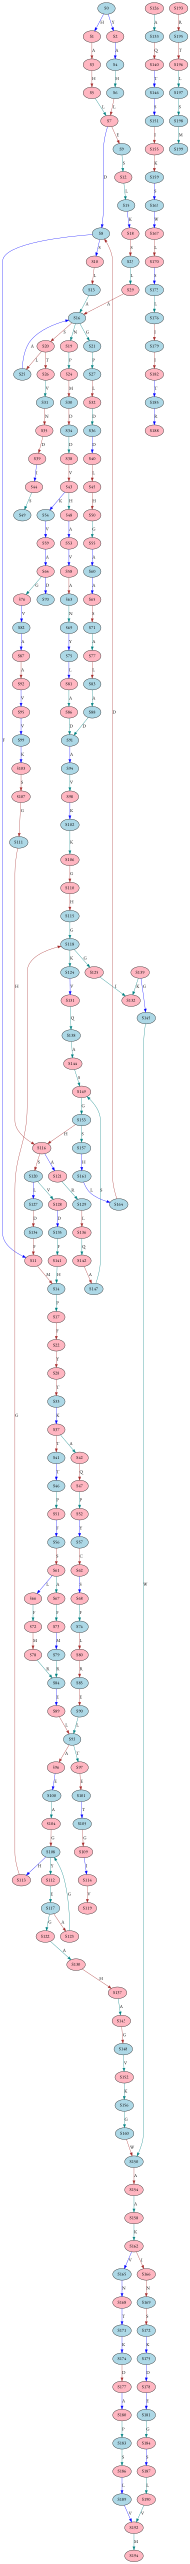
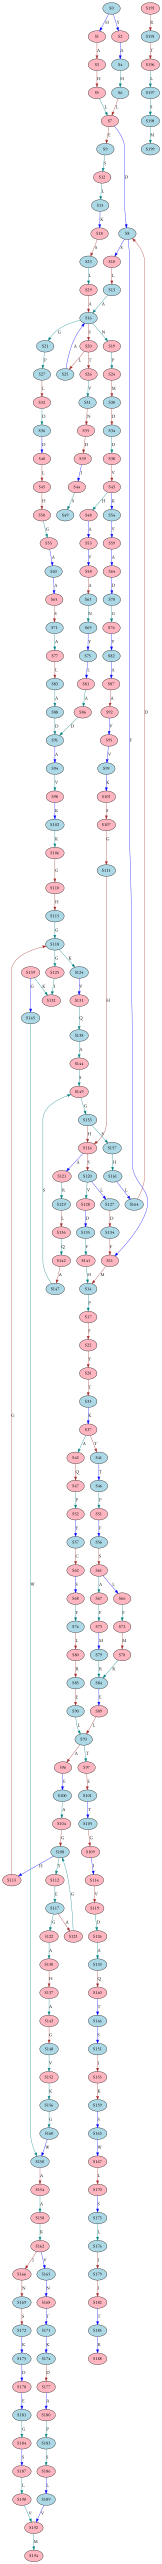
edge "S64" -> "S76": now "S70" -> "S76"
edge "S157" -> "S161": color blue -> teal
edge "S119" -> "S126": added, label "D"
edge "S160" -> "S150": color brown -> blue
